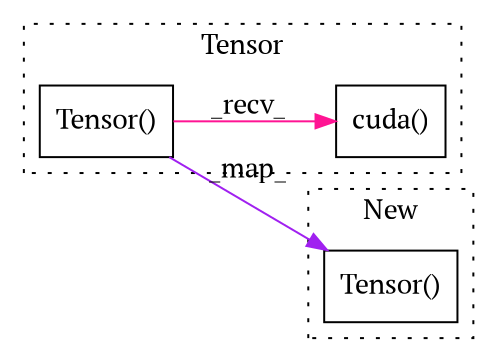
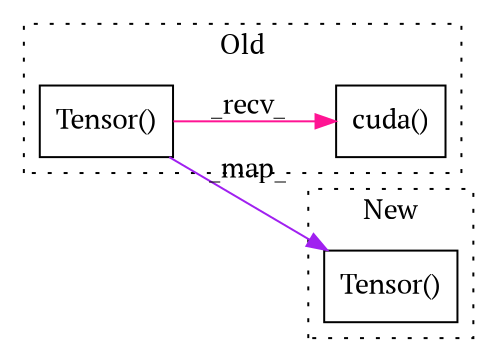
cluster "Tensor": label "Tensor" -> "Old"
